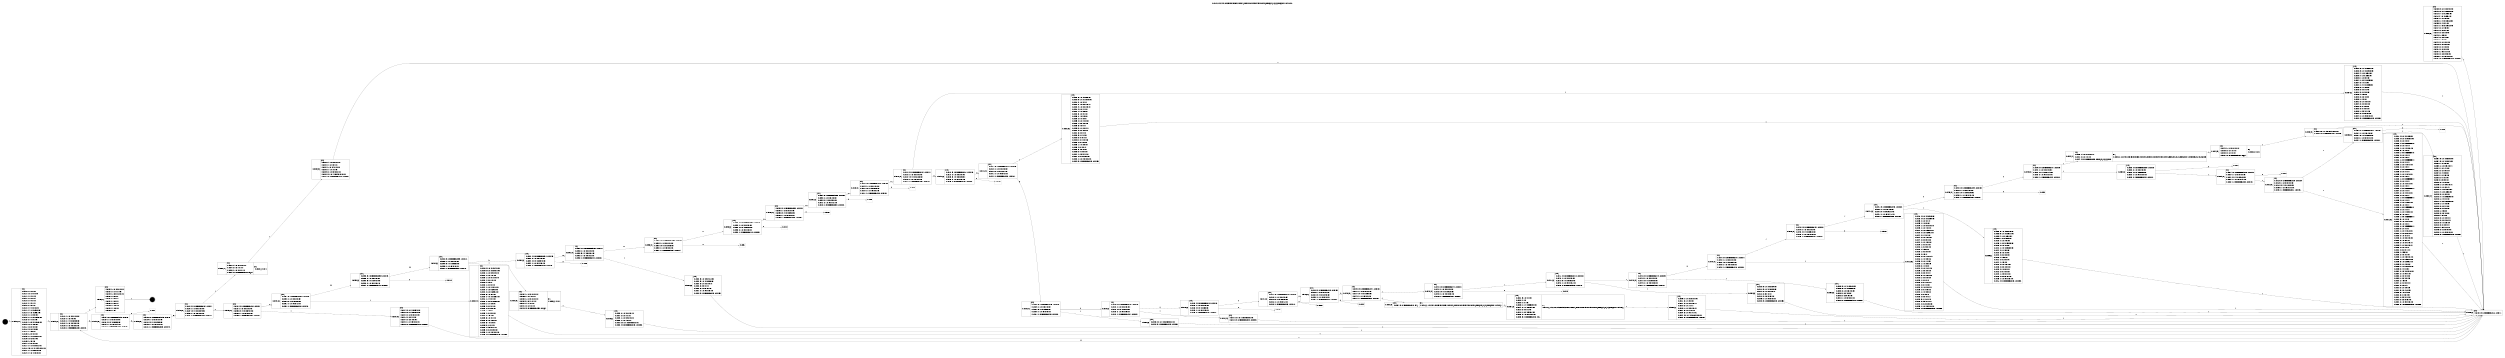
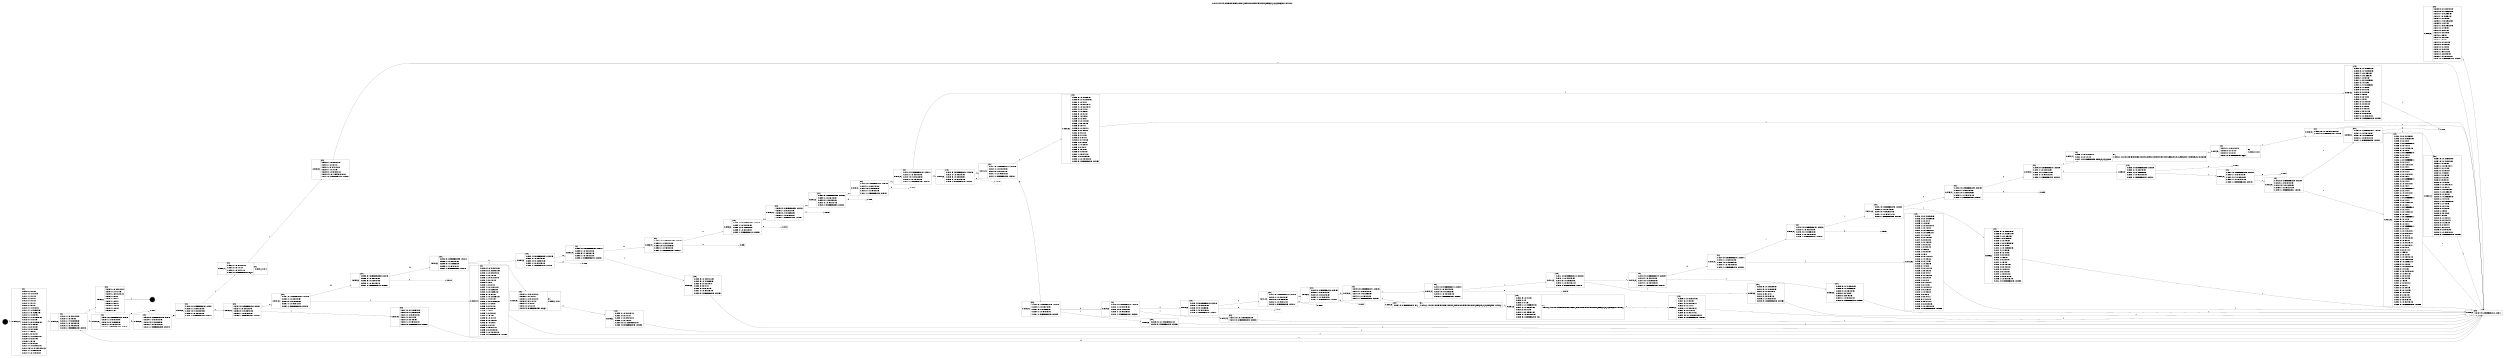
edge "0x401c87 [91]" -> "0x4022fb [5]": now "0x401c87 [91]" -> "0x401878"
